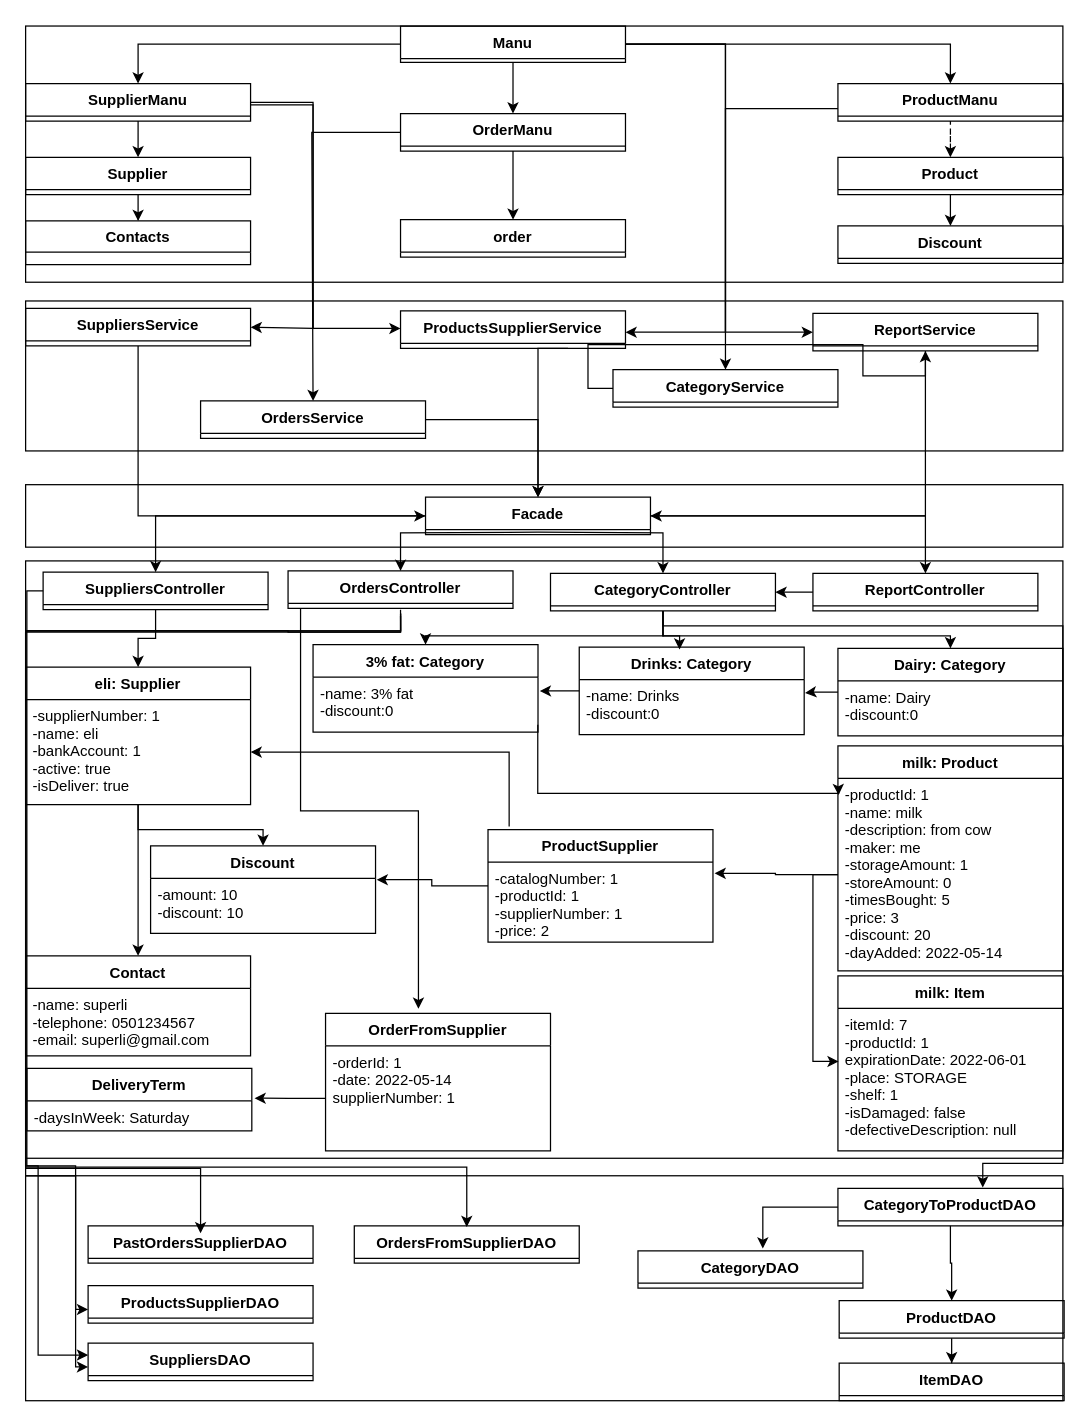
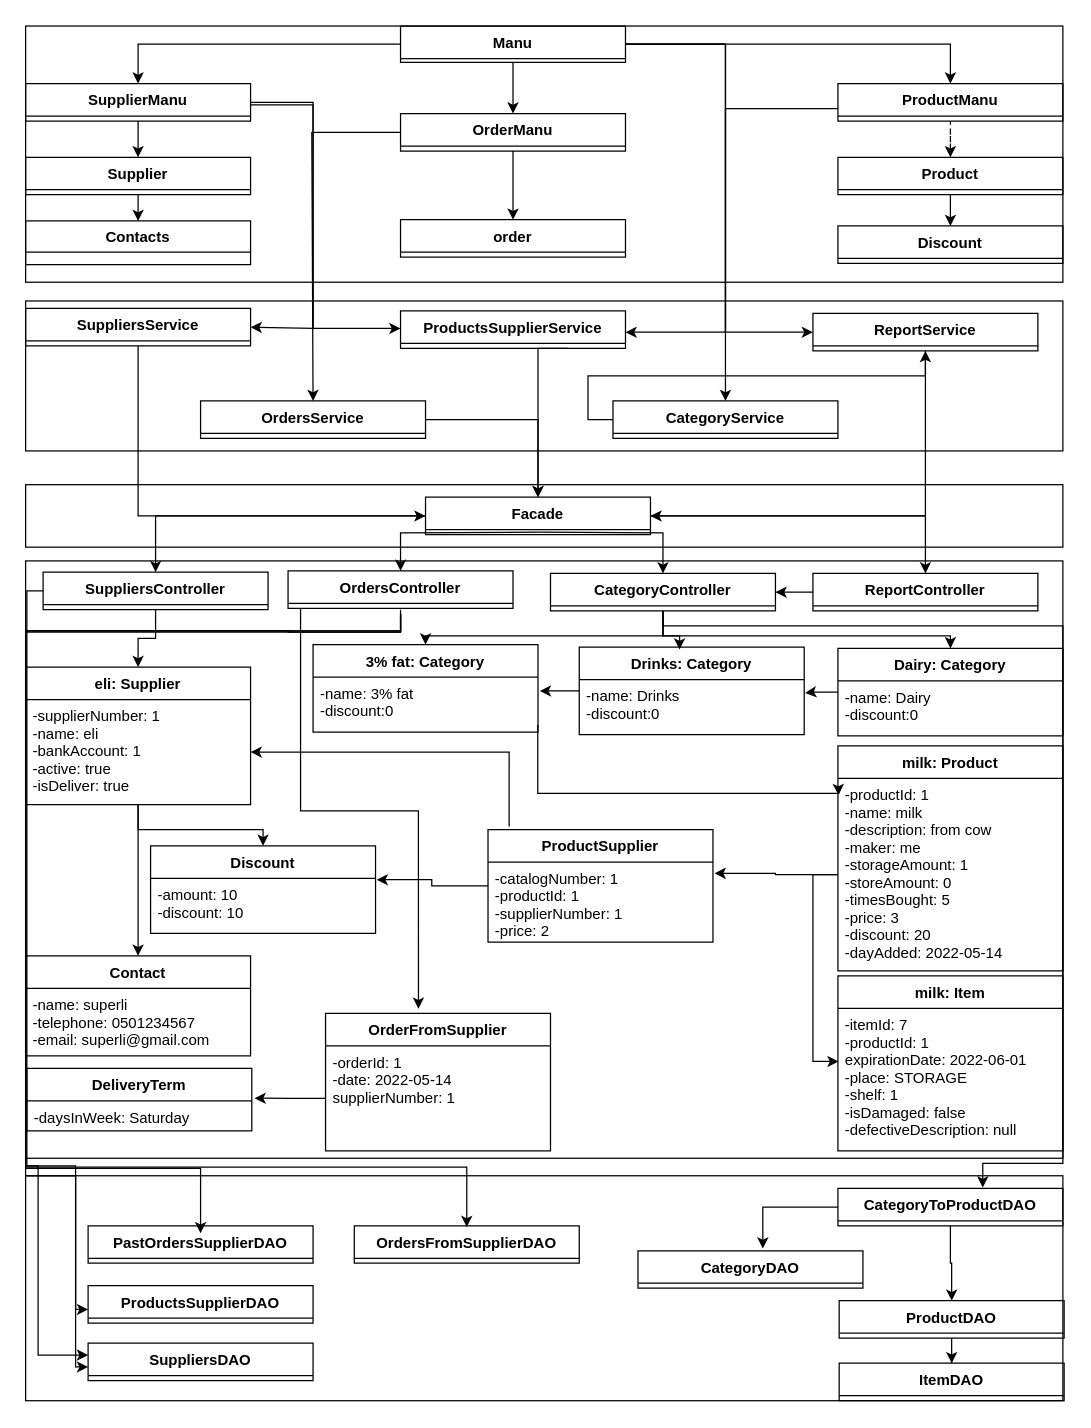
node "CategoryService": moved (726, 388) -> (726, 419)
